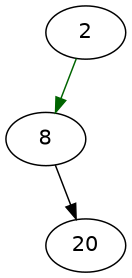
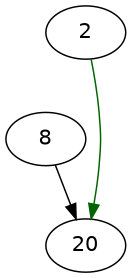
edge "2" -> "8": now "2" -> "20"
